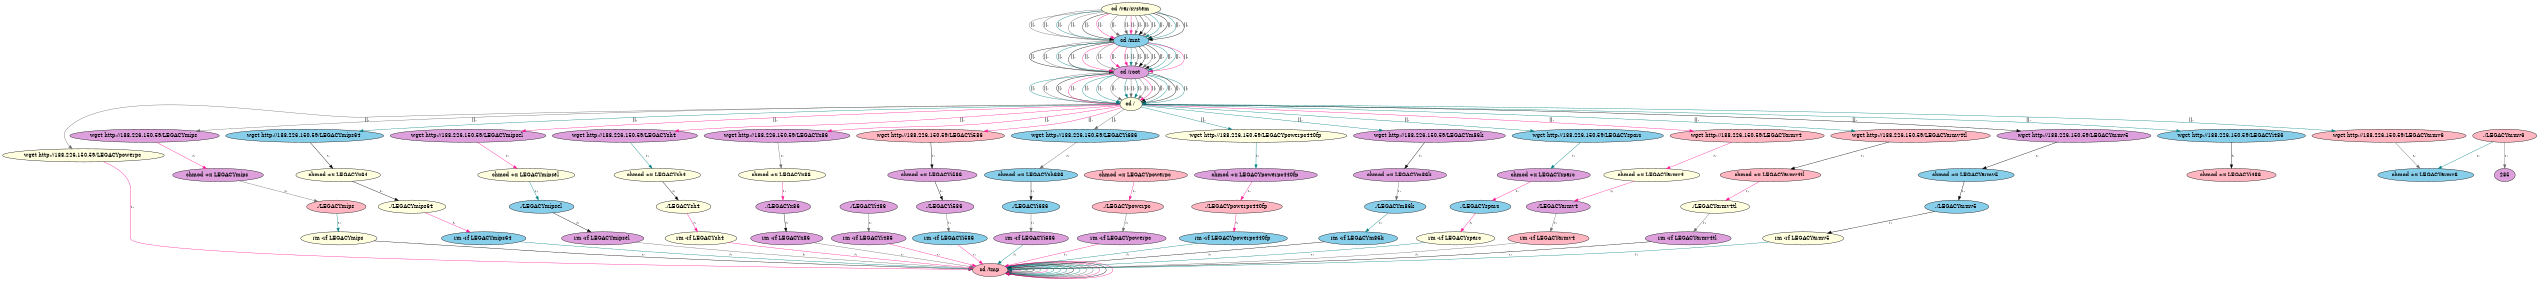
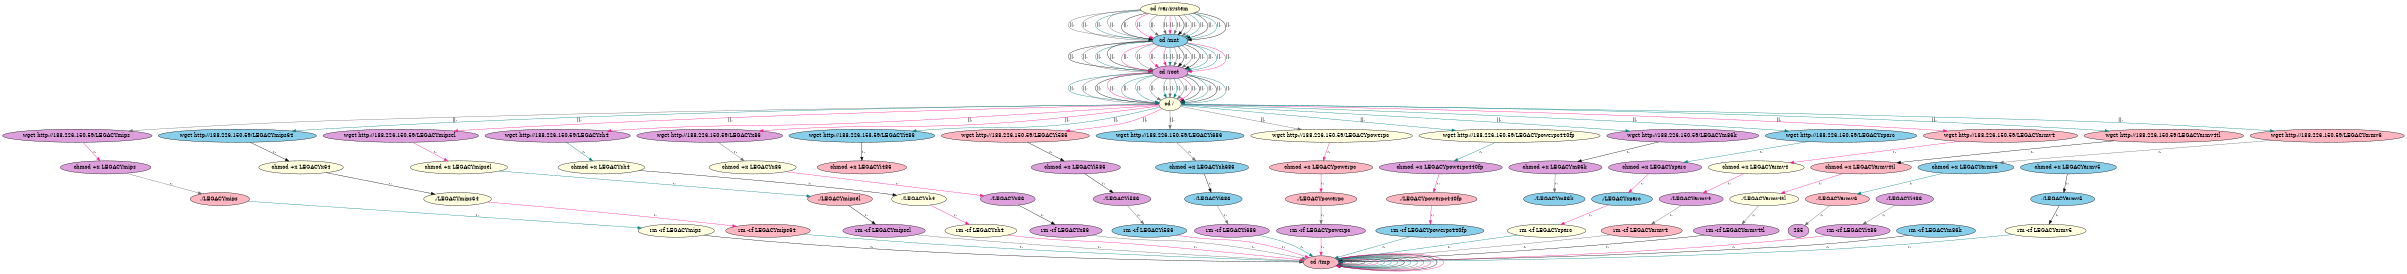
node "wget http://188.226.150.59/LEGACYarmv5": removed
node "wget http://188.226.150.59/LEGACYi486": label "wget http://188.226.150.59/LEGACYi486" -> "wget http://188.226.153.59/LEGACYi486"
edge "./LEGACYarmv6" -> "chmod +x LEGACYarmv6": reversed
node "./LEGACYmipsel": fillcolor skyblue -> lightpink
edge "./LEGACYm86k" -> "rm -rf LEGACYm86k": removed, label ";,"
node "rm -rf LEGACYmips64": fillcolor skyblue -> lightpink
edge "wget http://188.226.150.59/LEGACYpowerpc" -> "cd /tmp": now "wget http://188.226.150.59/LEGACYpowerpc" -> "chmod +x LEGACYpowerpc"
